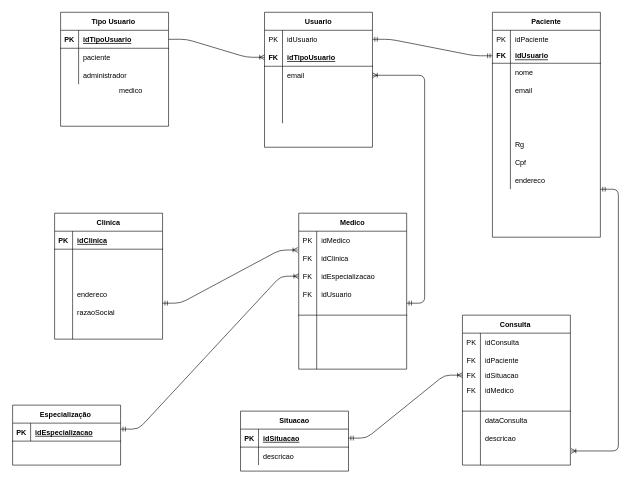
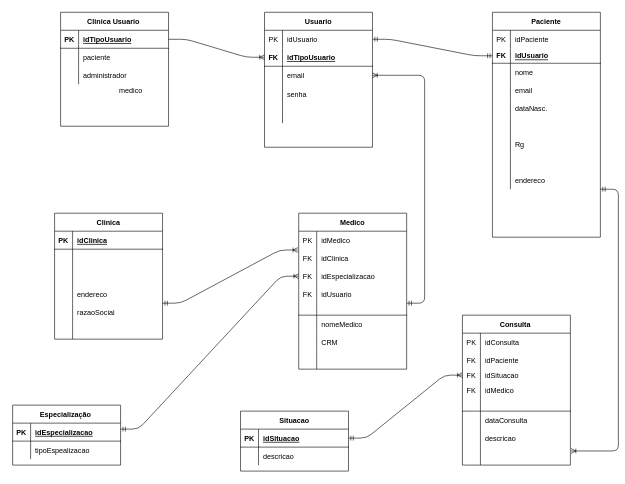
node "Tipo Usuario": label "Tipo Usuario" -> "Clinica Usuario"
node "senha": added
node "dataNasc.": added
node "Cpf": removed
node "nomeMedico": added
node "CRM": added
node "tipoEspealizacao": added
